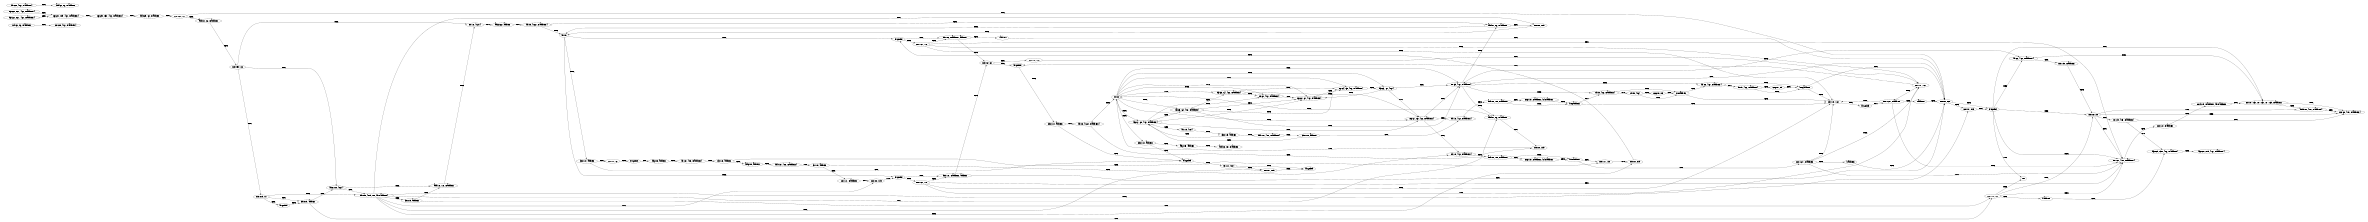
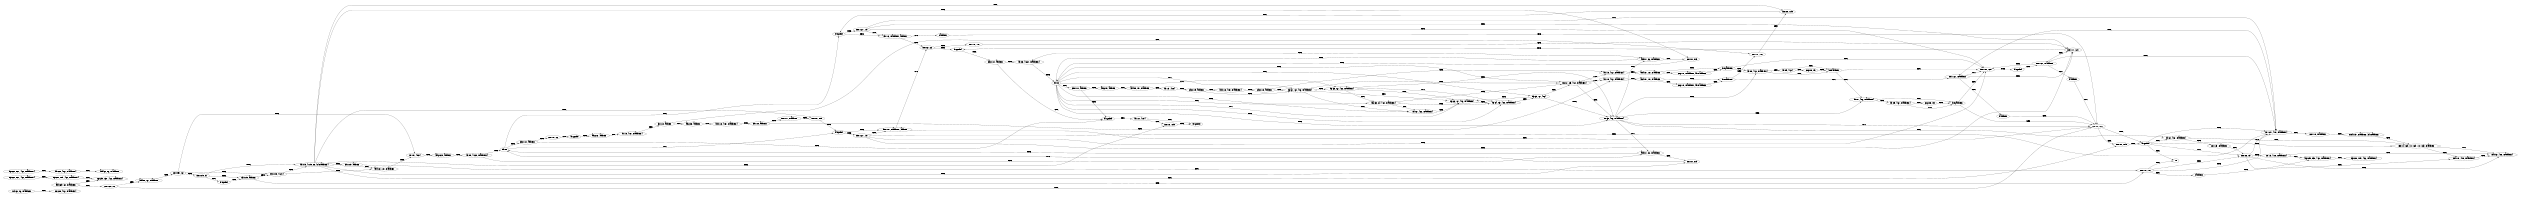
edge "stp x29 , x30 , [ sp , # address ]" -> "add x29 , sp , # address": reversed
edge "ldp x22 , x21 , [ sp , # address ]" -> "stp x20 , x19 , [ sp , # address ]": now "ldp x22 , x21 , [ sp , # address ]" -> "ldr x28 , [ sp , # address ]"
edge "ldp q1 , q0 , [ sp , # address ]" -> "ldr w9 , [ x8 ]": now "add x8 , x8 , # address" -> "ldr w9 , [ x8 ]"
